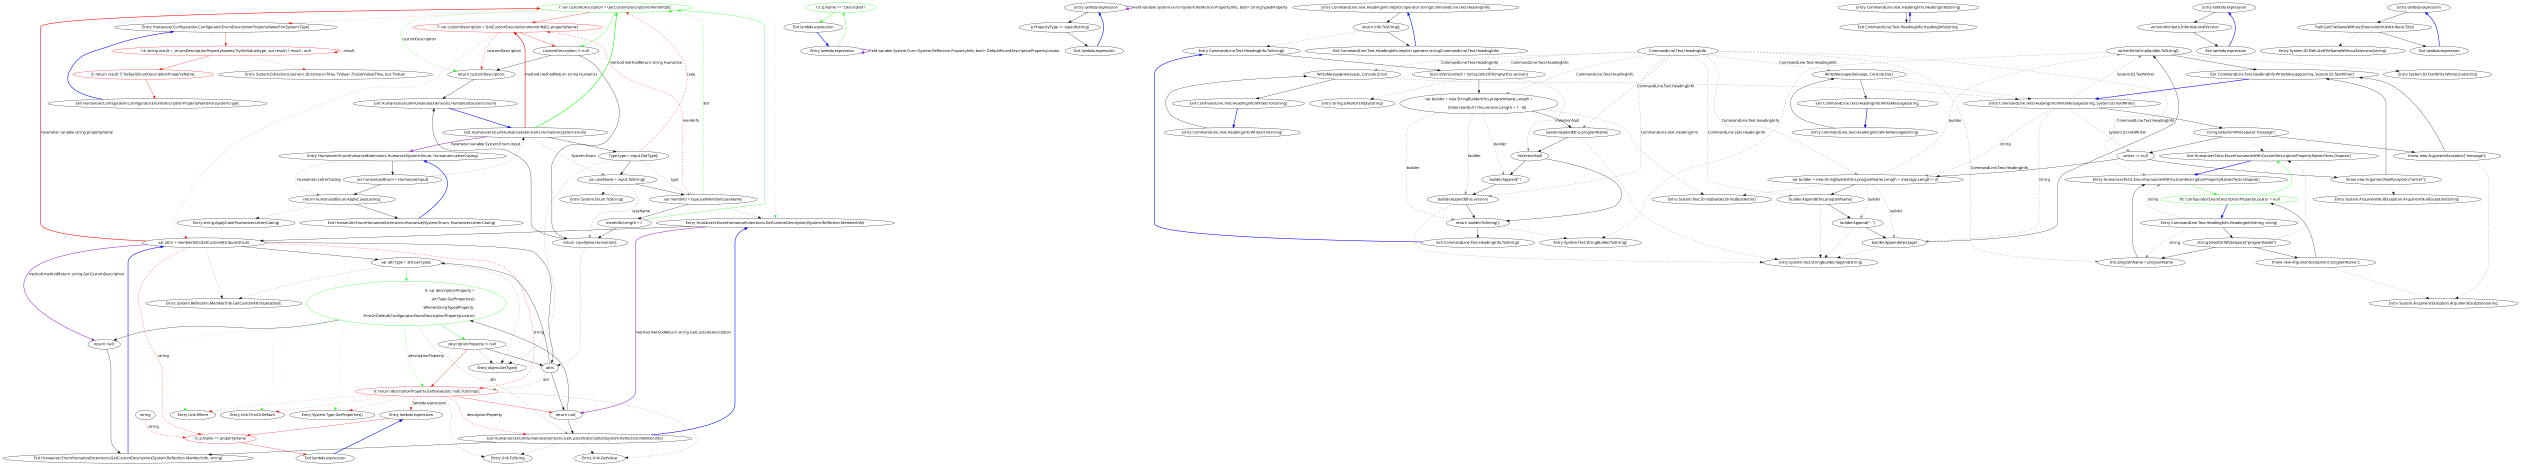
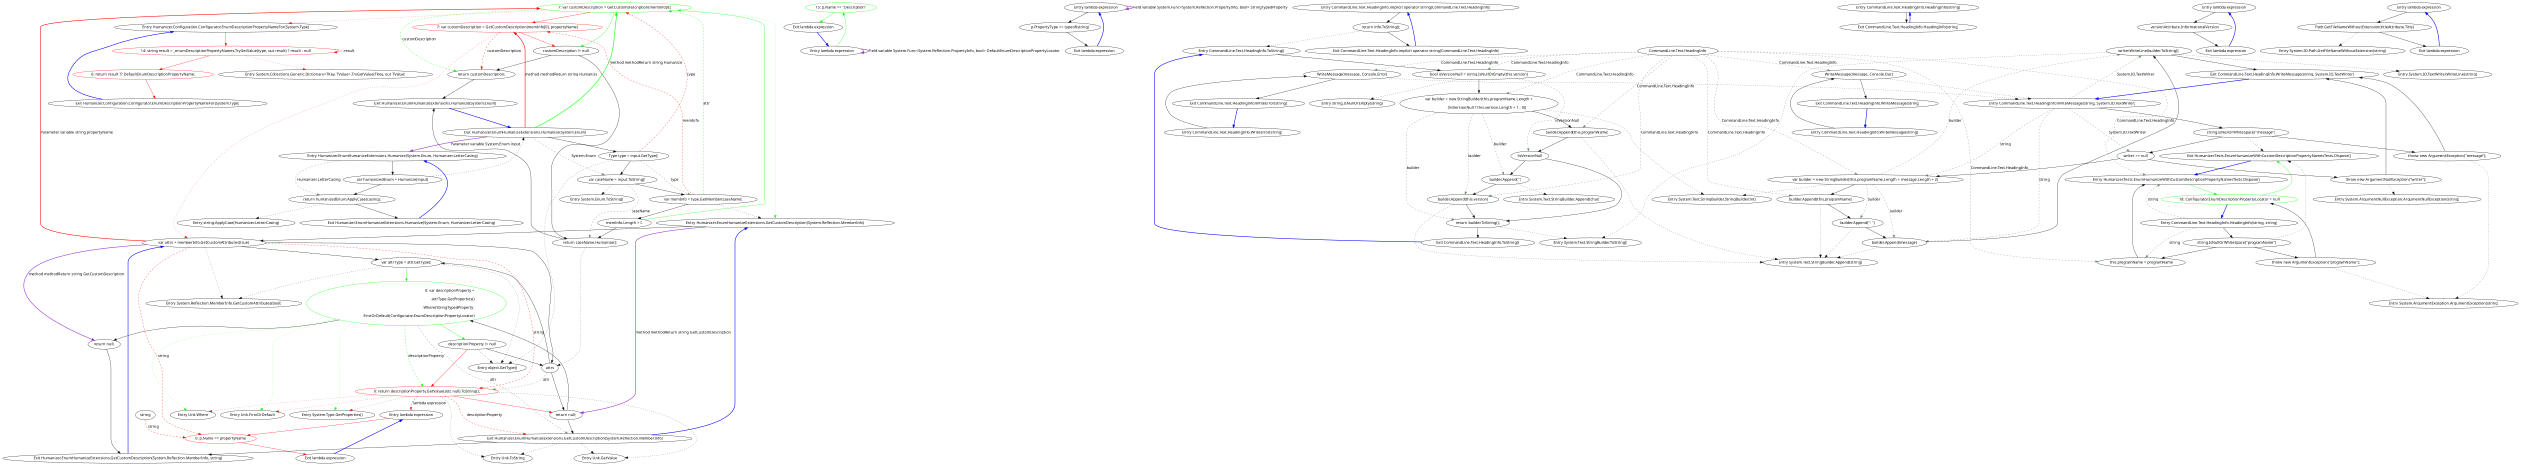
node "Entry System.Text.StringBuilder.Append(char)": added
